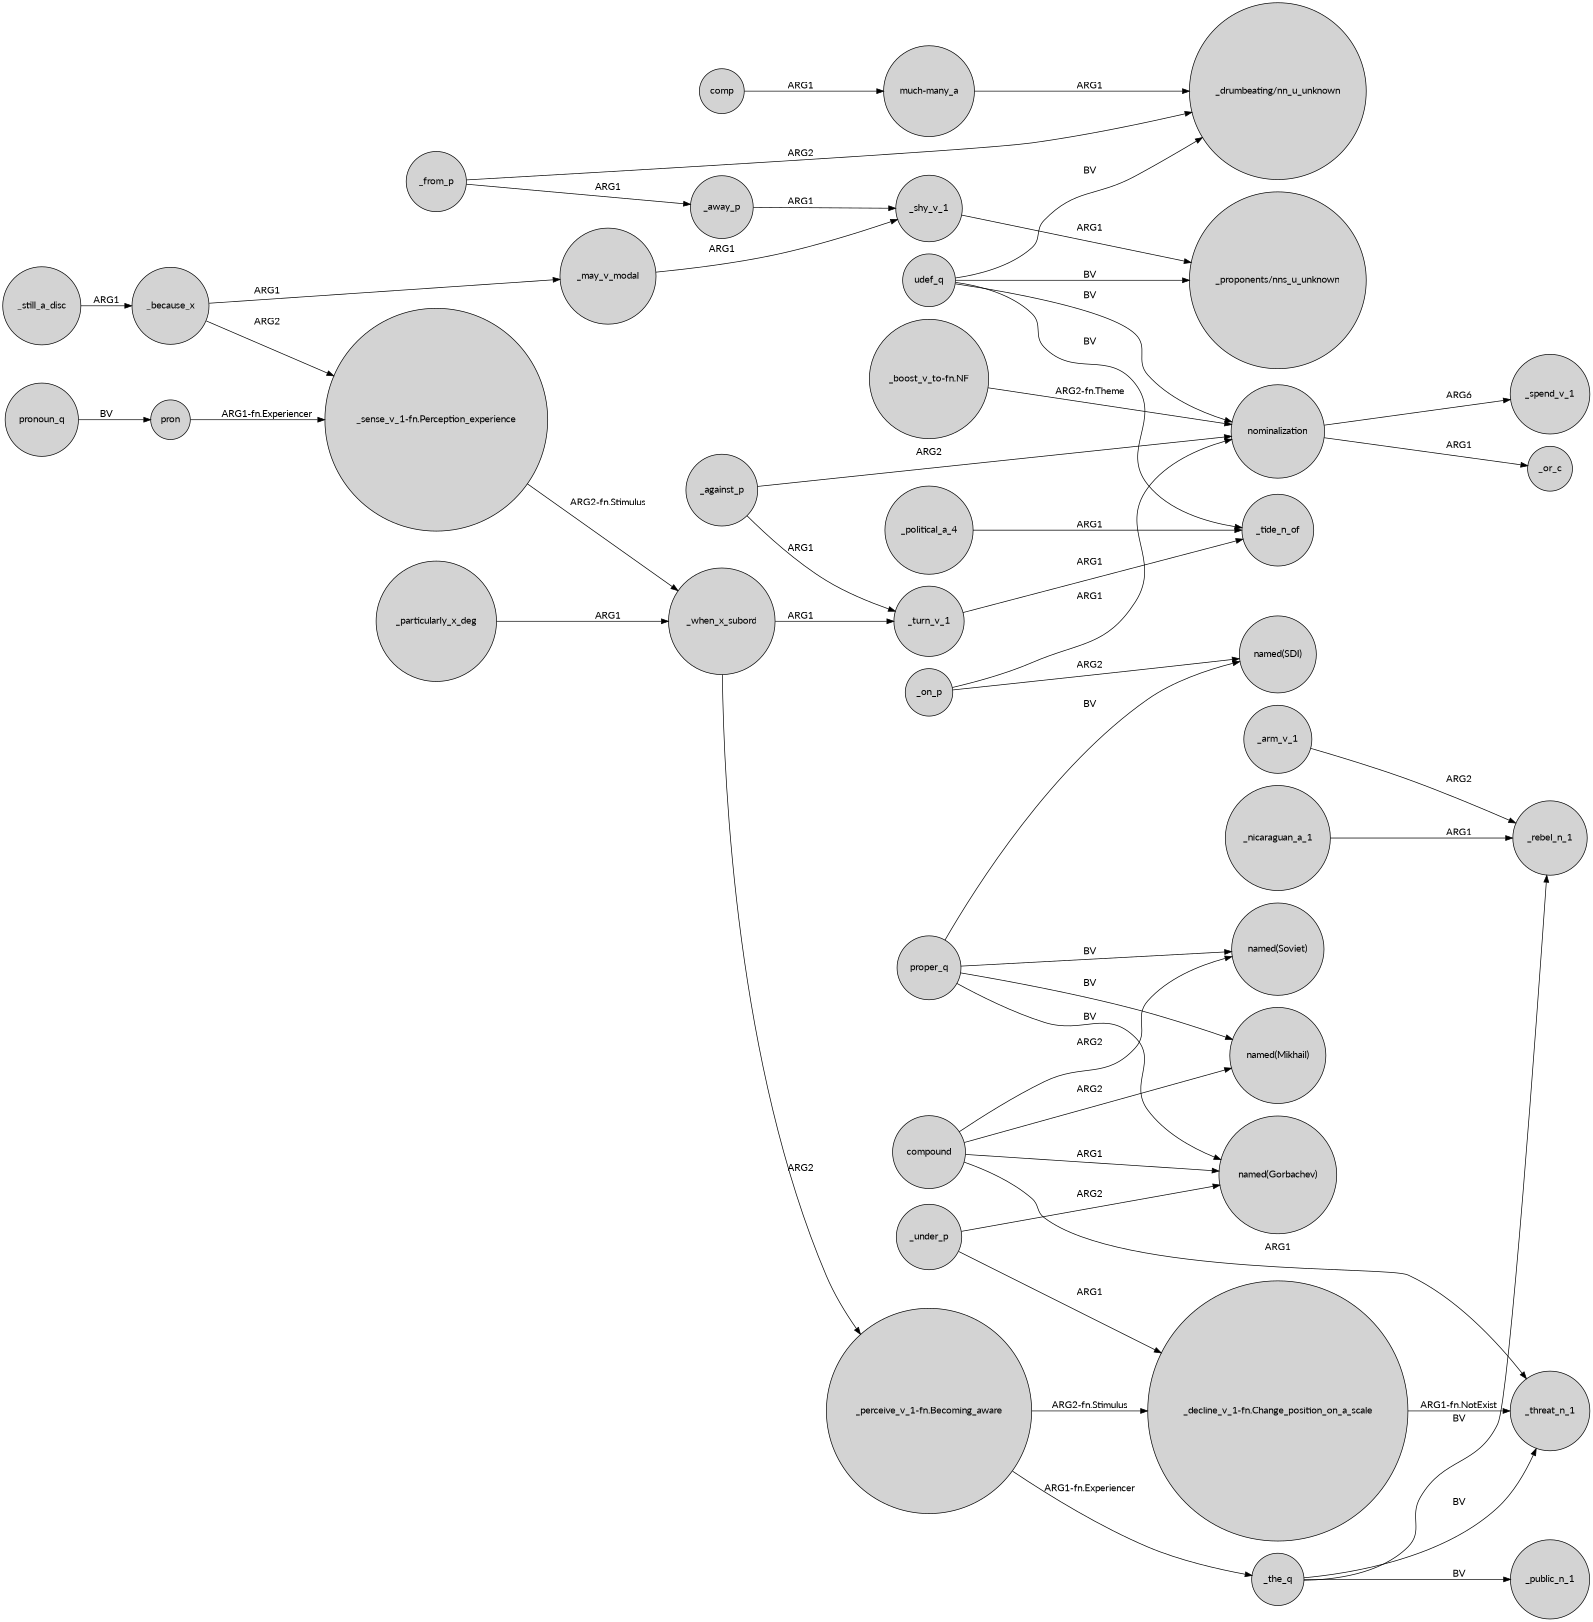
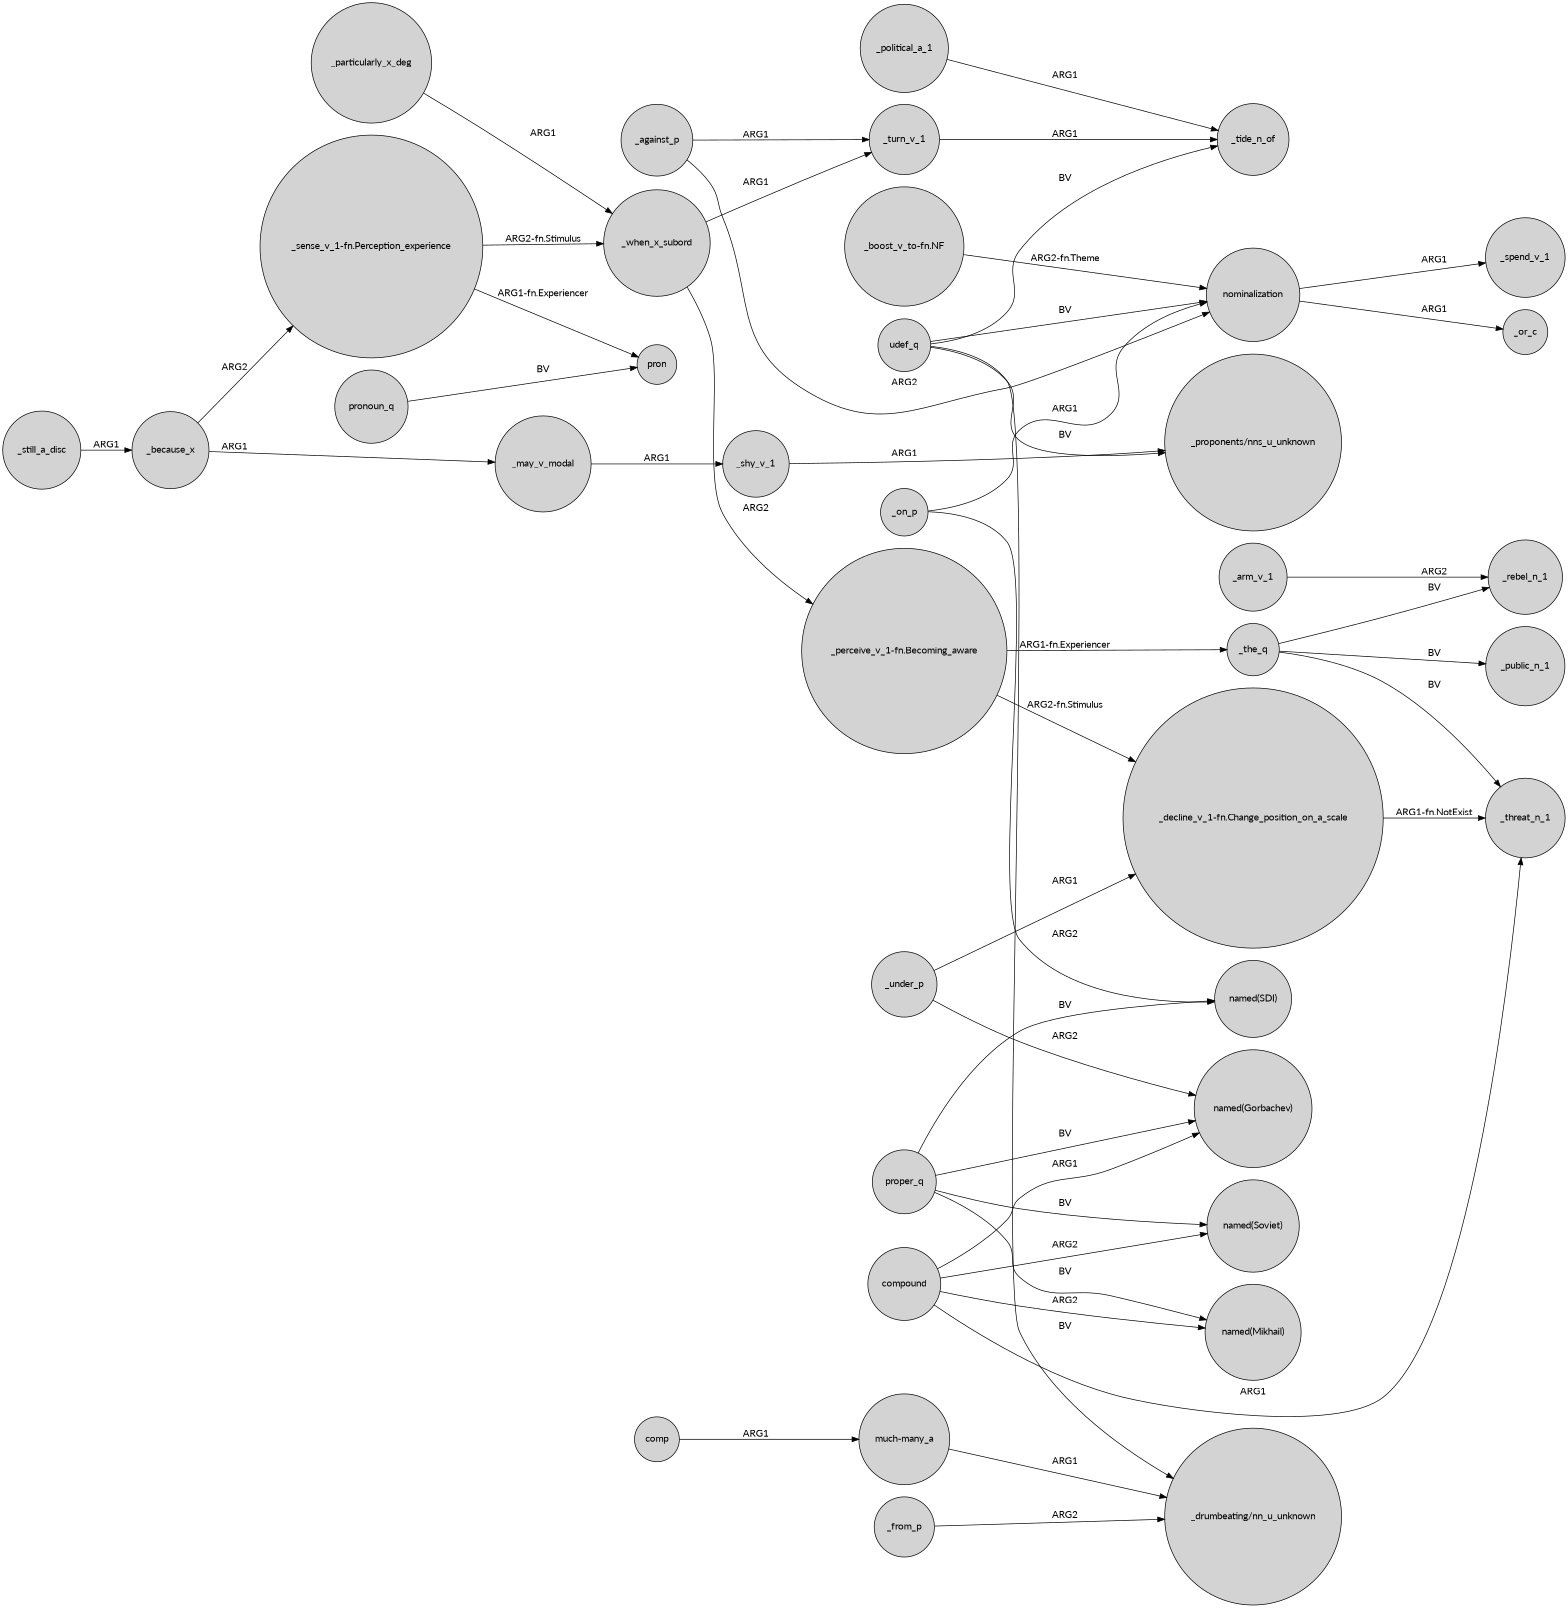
node "_away_p": removed
edge "nominalization" -> "_spend_v_1": label "ARG6" -> "ARG1"
edge "pron" -> "_sense_v_1-fn.Perception_experience": reversed
node "_political_a_4": label "_political_a_4" -> "_political_a_1"
node "_nicaraguan_a_1": removed
